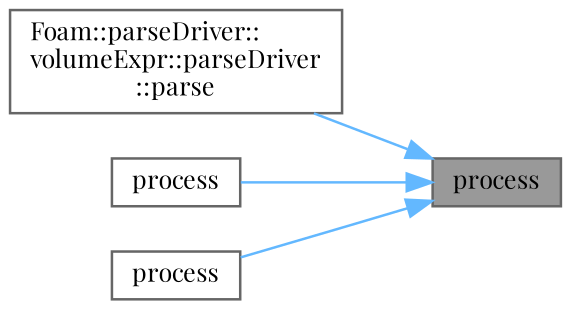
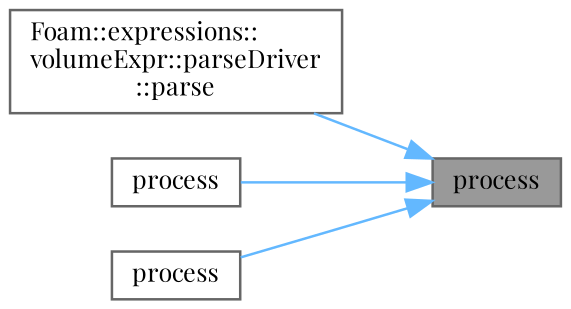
node "Foam::parseDriver:: volumeExpr::parseDriver ::parse": label "Foam::parseDriver:: volumeExpr::parseDriver ::parse" -> "Foam::expressions:: volumeExpr::parseDriver ::parse"
